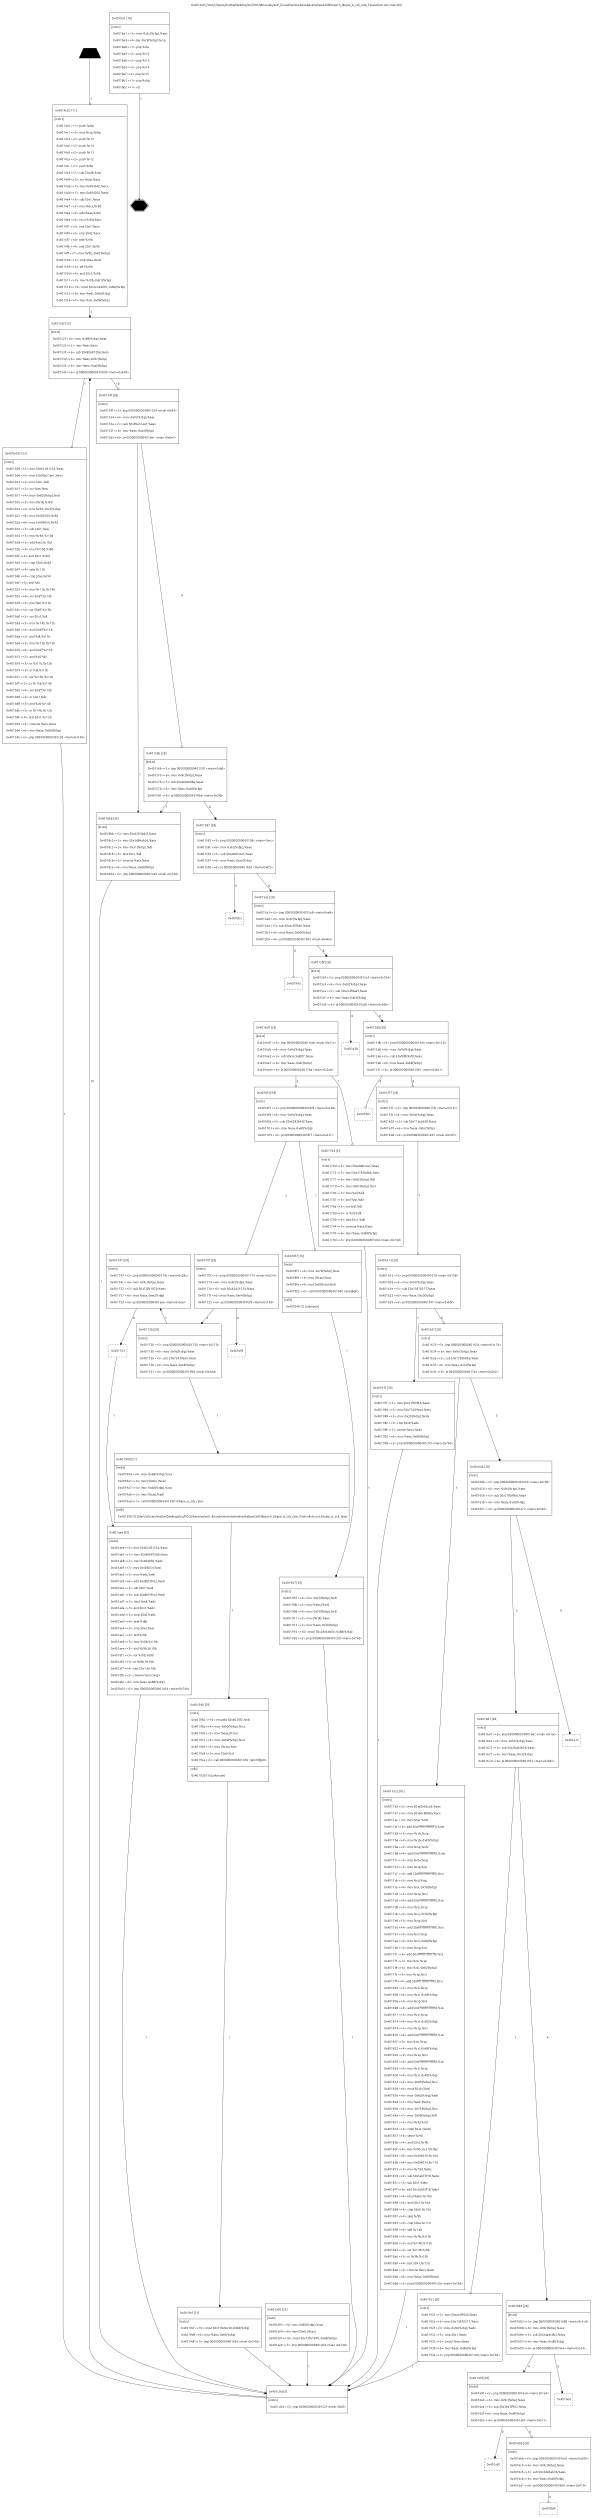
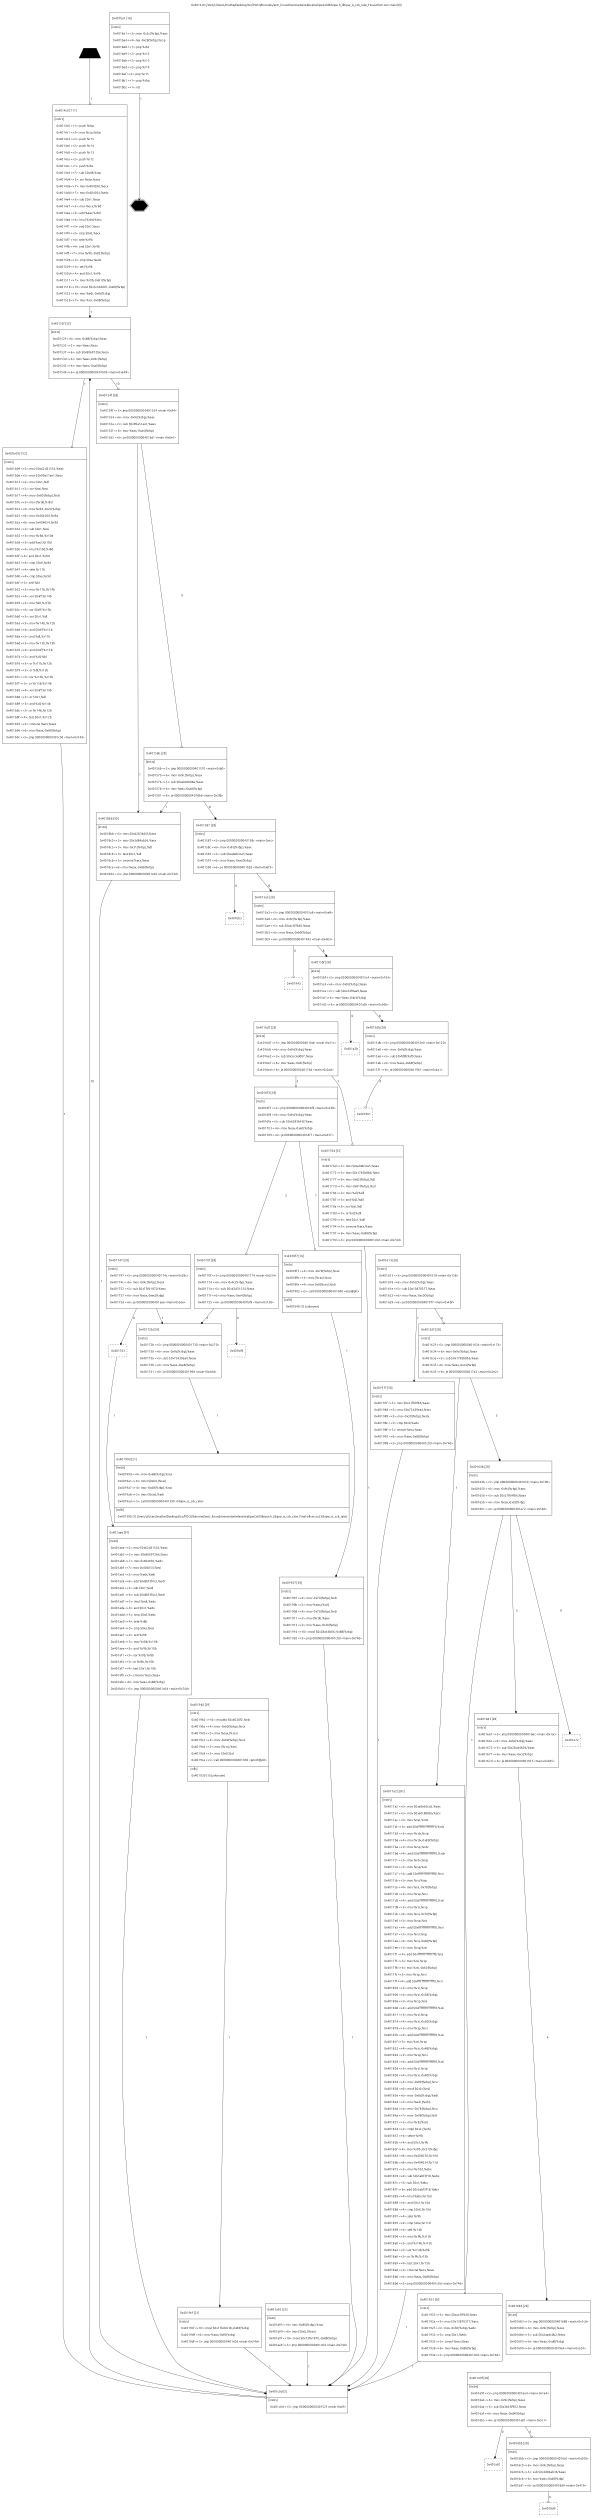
node "0x4015f7 [28]": removed
edge "0x40172b [28]" -> "0x401747 [28]": reversed
edge "0x40199d [21]" -> "0x4019b2 [29]": removed, label "1"
edge "0x401667 [28]" -> "0x401925 [30]": now "0x40164b [28]" -> "0x401925 [30]"
edge "0x401683 [28]" -> "0x40169f [28]": removed, label "4"
node "0x4019e4": removed
